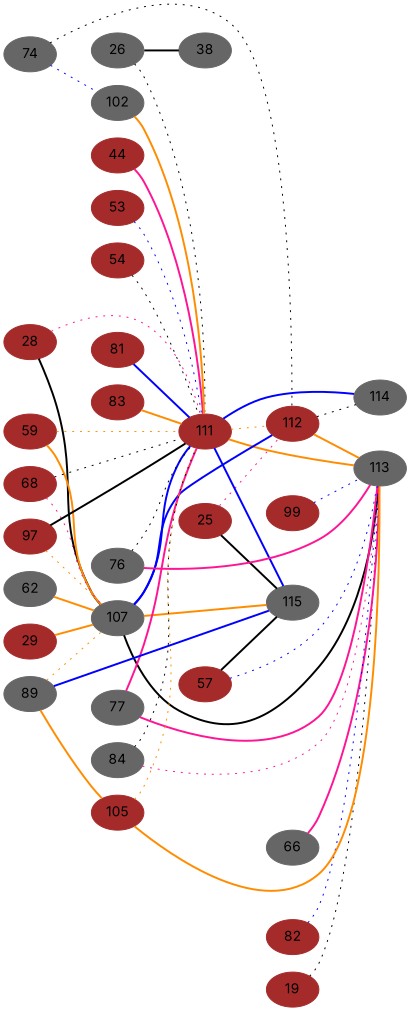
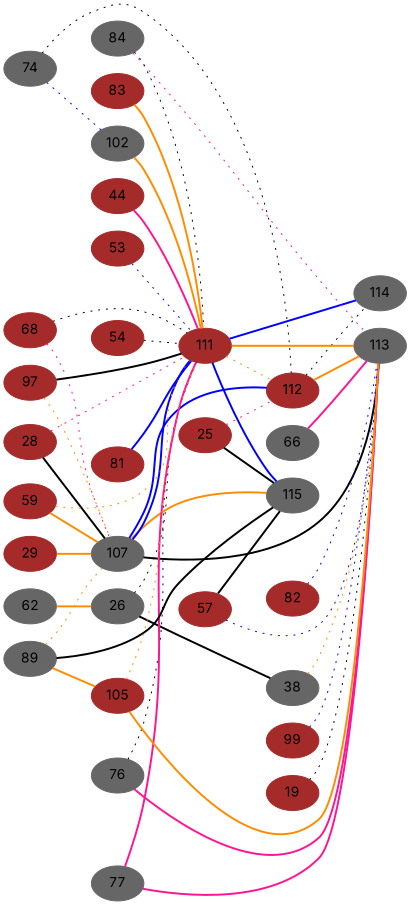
edge "113" -- "38": added
edge "62" -- "107": now "62" -- "26"
edge "115" -- "89": color blue -> black
